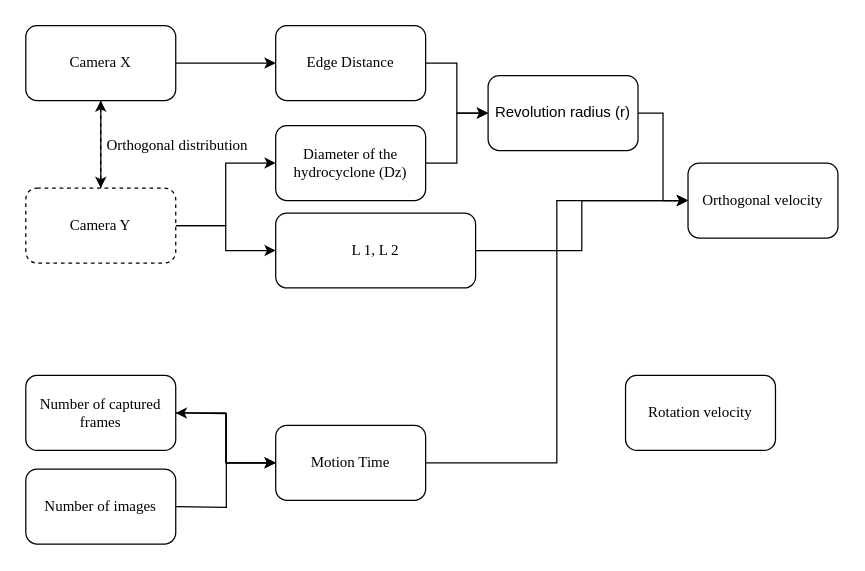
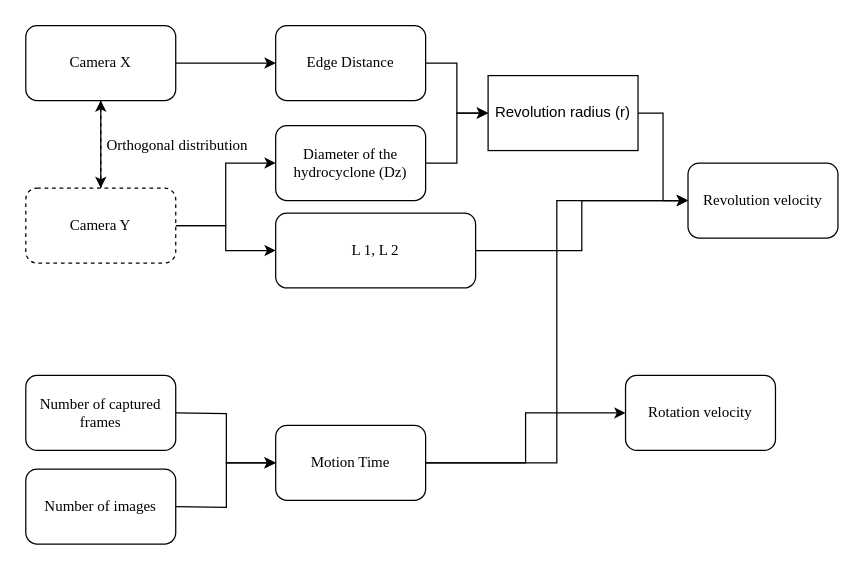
node "Revolution radius (r)": shape rounded rectangle -> rectangle
node "Orthogonal velocity": label "Orthogonal velocity" -> "Revolution velocity"
edge "Motion Time" -> "Number of captured frames": now "Motion Time" -> "Rotation velocity"
